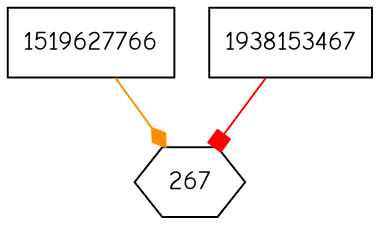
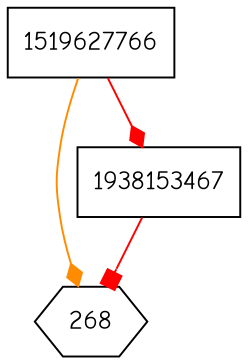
edge "1519627766" -> "1938153467": added
node "267": label "267" -> "268"
